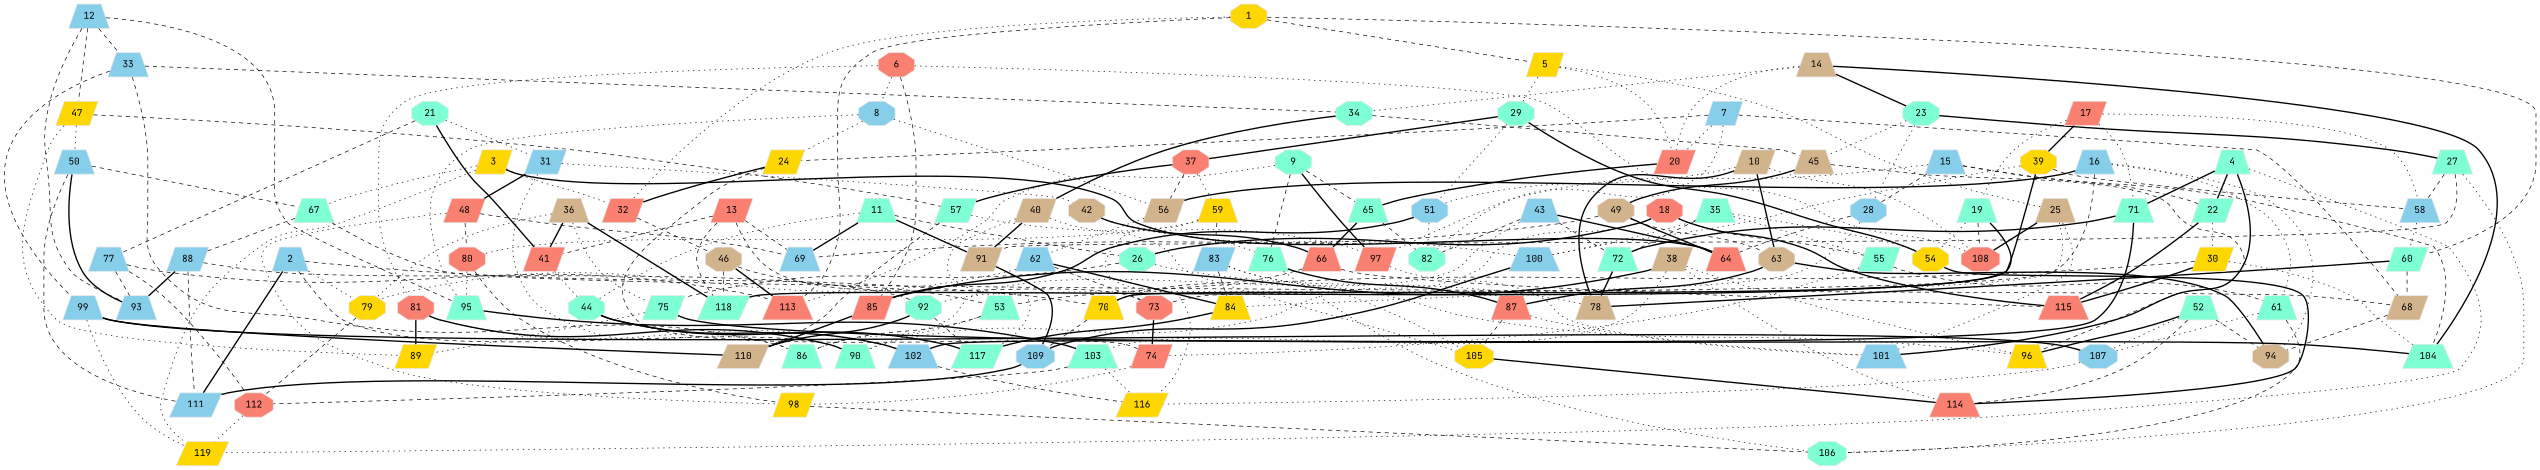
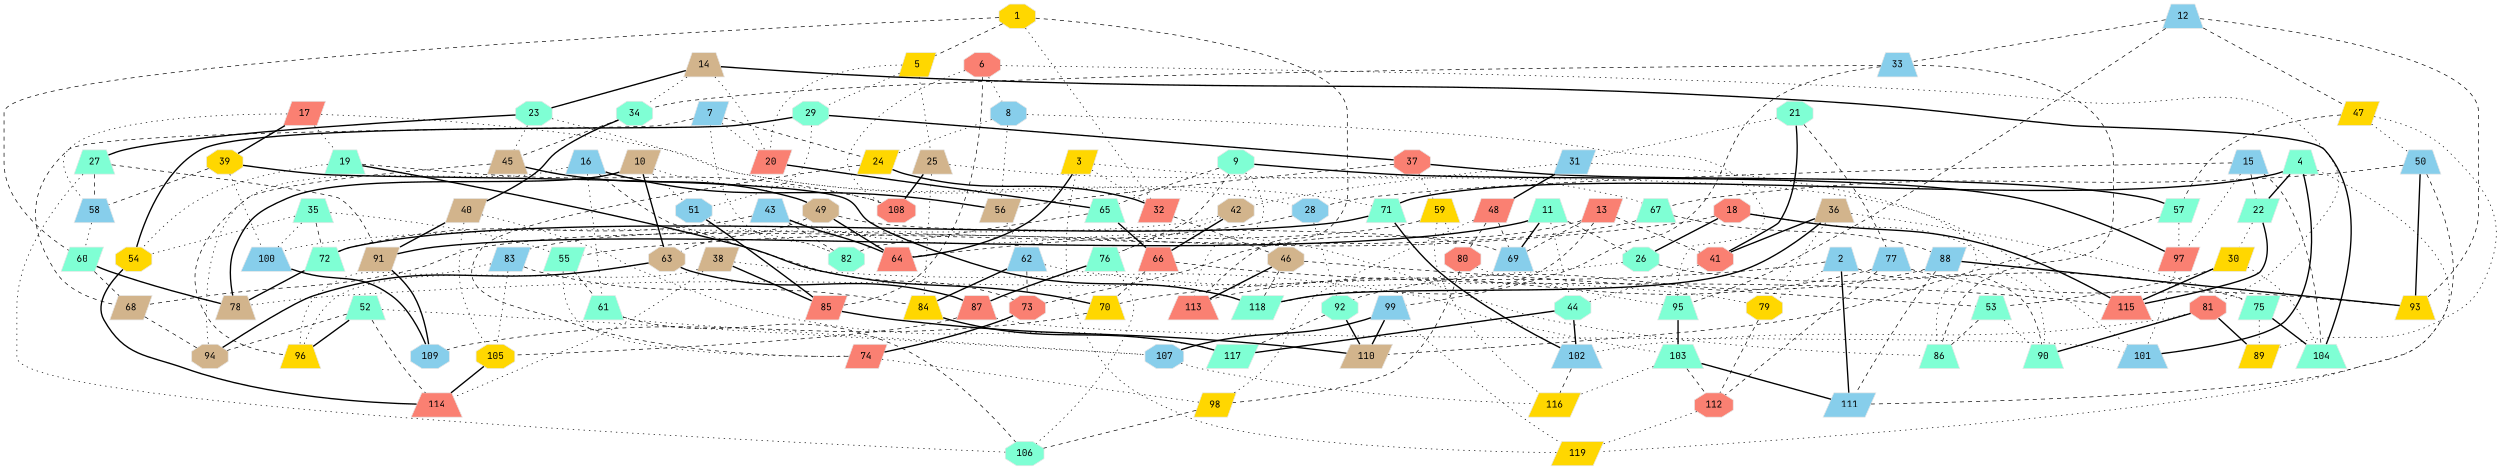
node "41": shape parallelogram -> octagon
node "93": fillcolor skyblue -> gold
edge "109" -- "111": now "103" -- "111"
